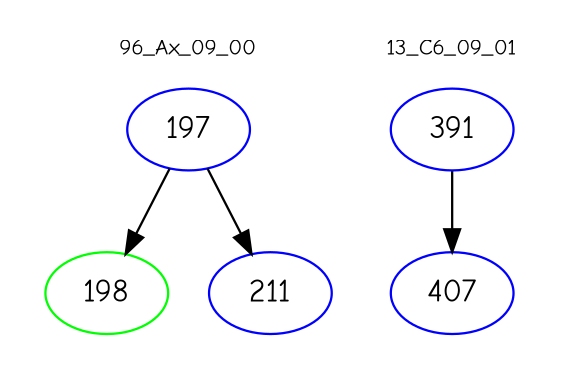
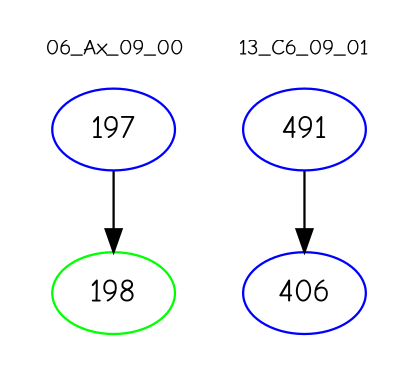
cluster "96_Ax_09_00": label "96_Ax_09_00" -> "06_Ax_09_00"
node "391": label "391" -> "491"
node "211": removed
node "407": label "407" -> "406"
